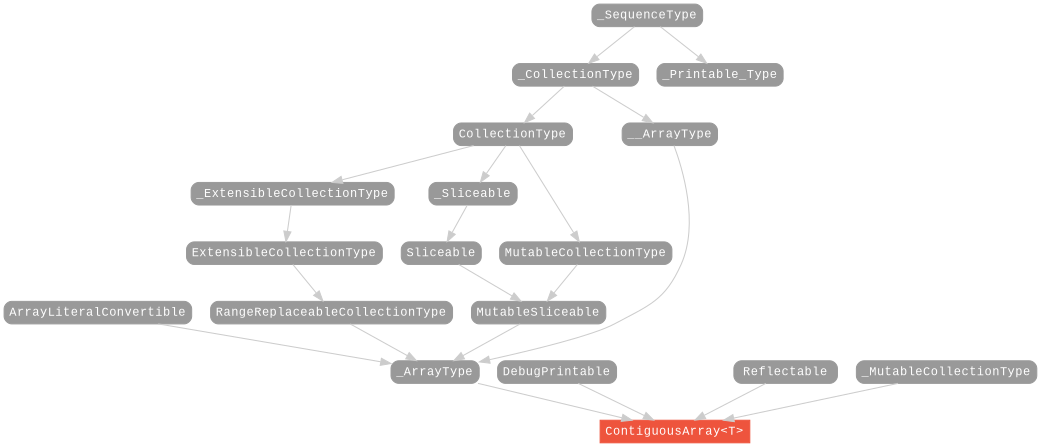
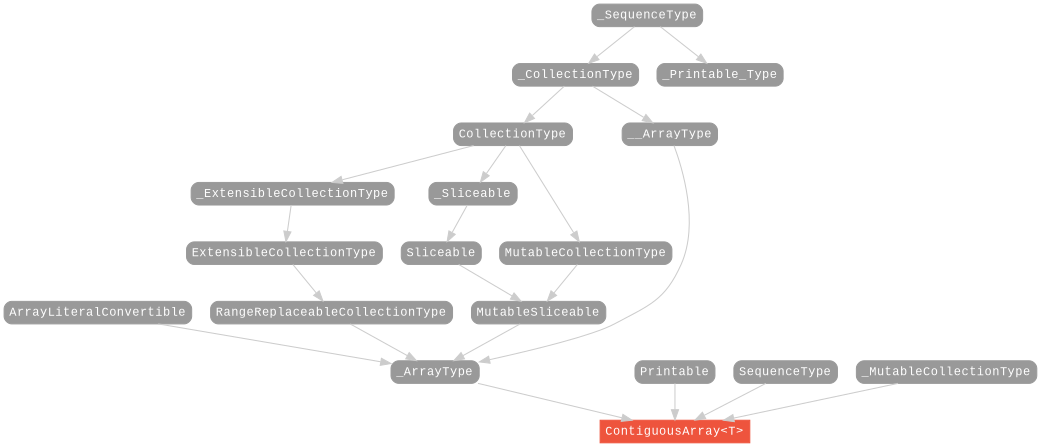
node "DebugPrintable": removed
node "Printable": added
node "Reflectable": label "Reflectable" -> "SequenceType"
